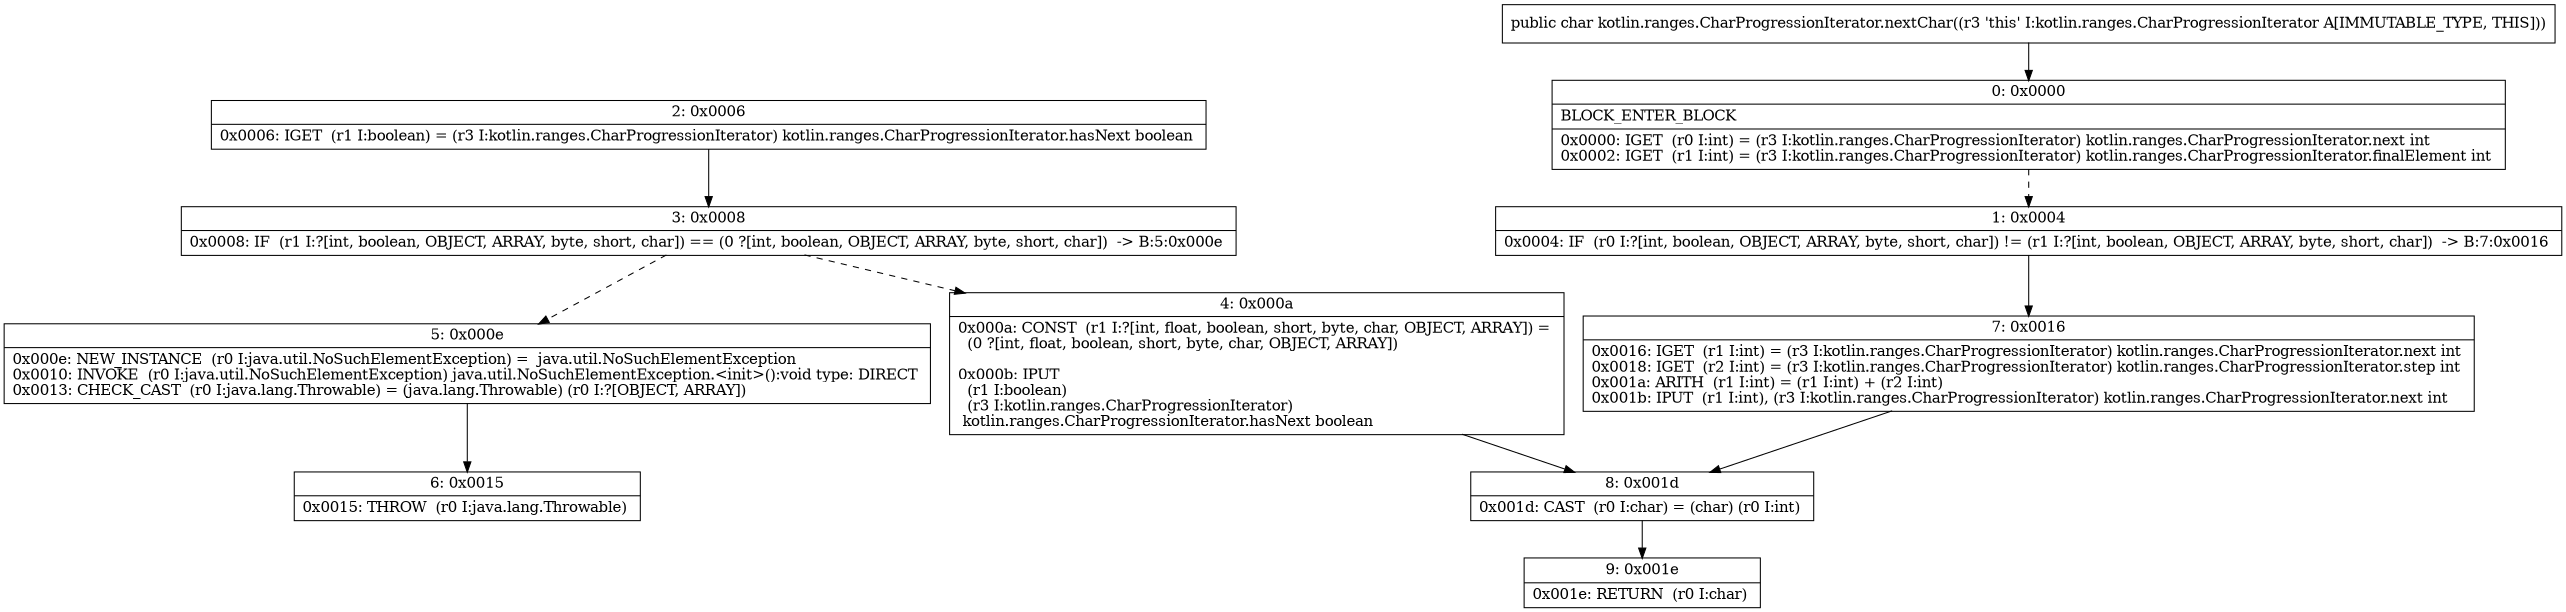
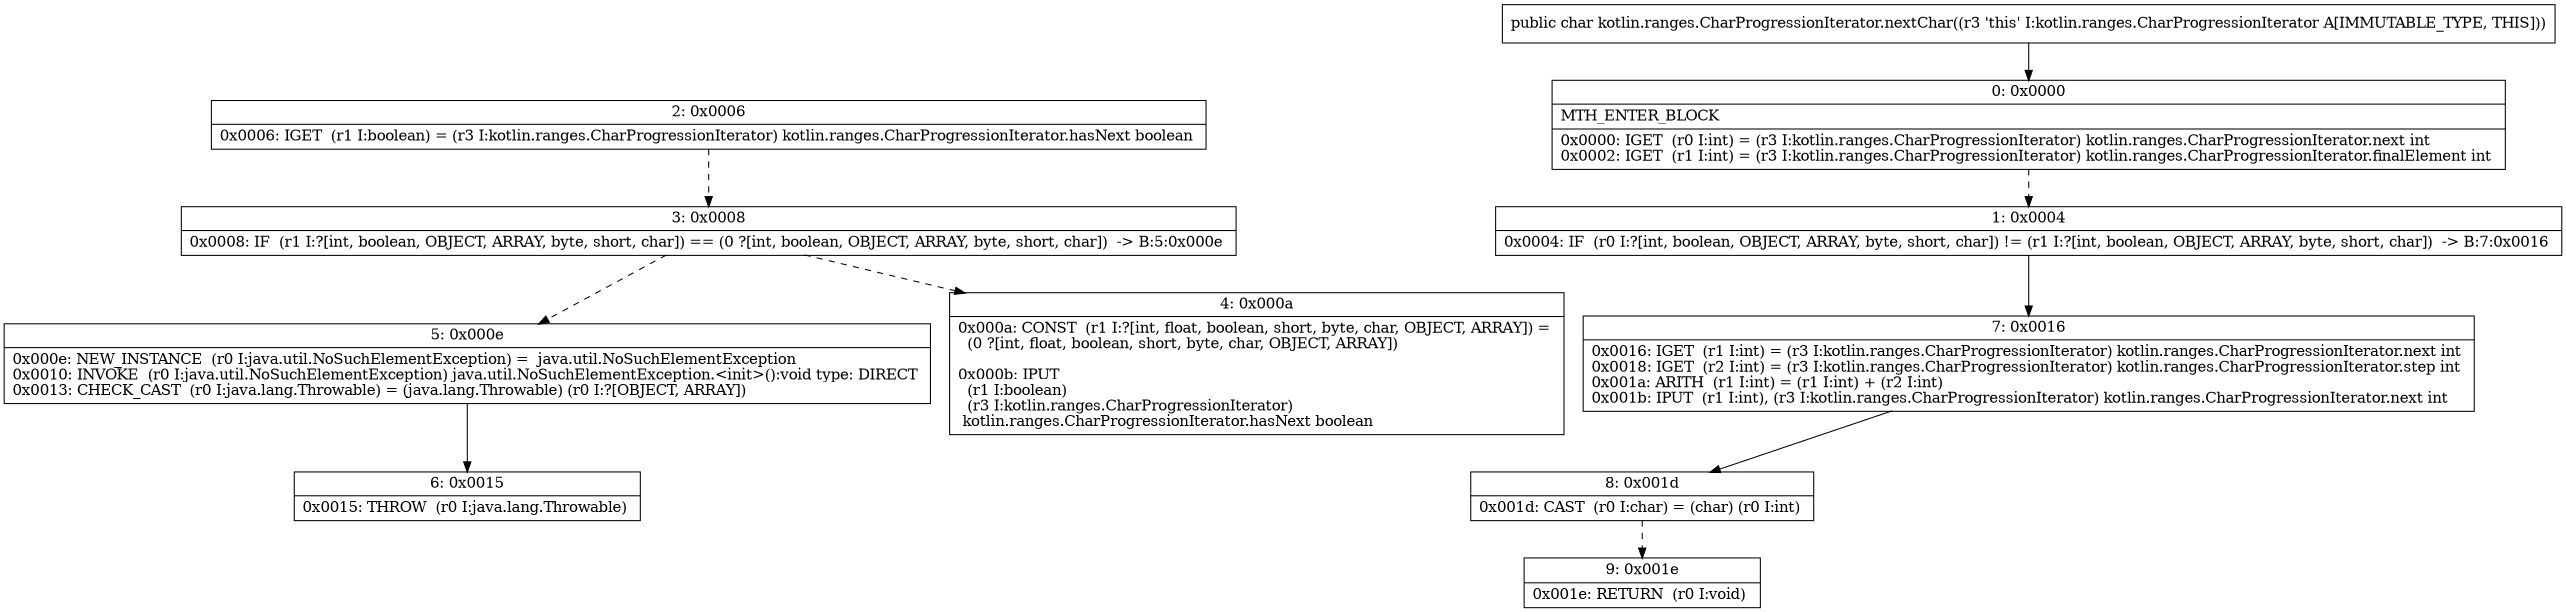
node "0: 0x0000": text "BLOCK_ENTER_BLOCK" -> "MTH_ENTER_BLOCK"
edge "2: 0x0006" -> "3: 0x0008": style solid -> dashed
edge "4: 0x000a" -> "8: 0x001d": removed
edge "8: 0x001d" -> "9: 0x001e": style solid -> dashed
node "9: 0x001e": text "0x001e: RETURN  (r0 I:char)" -> "0x001e: RETURN  (r0 I:void)"
